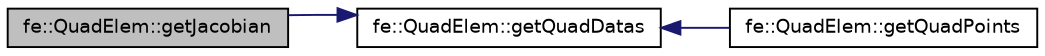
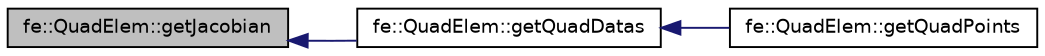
edge "fe::QuadElem::getJacobian" -> "fe::QuadElem::getQuadDatas": reversed
